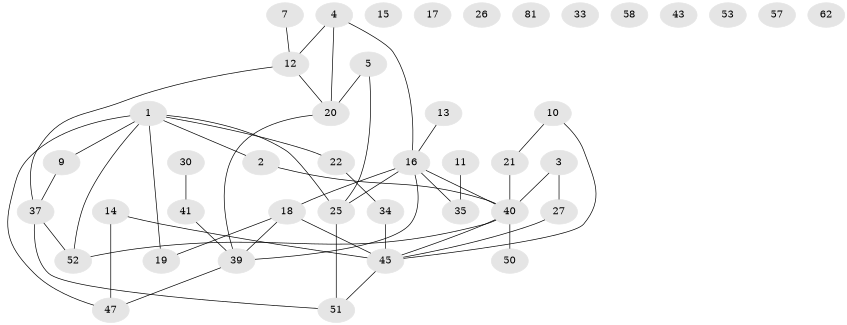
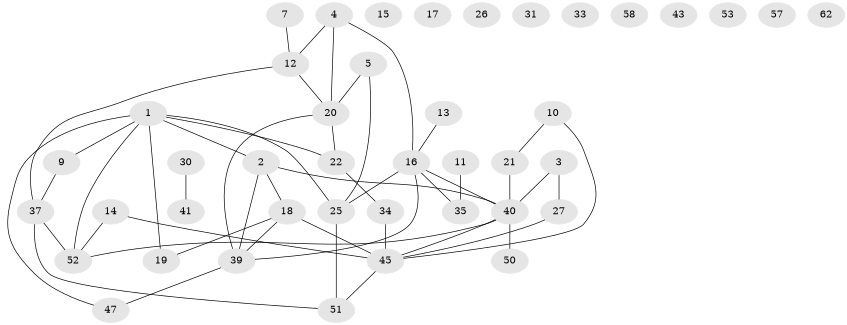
node "81": label "81" -> "31"
edge "20" -- "22": added
edge "16" -- "18": now "2" -- "18"
edge "41" -- "39": now "2" -- "39"
edge "14" -- "47": now "14" -- "52"
